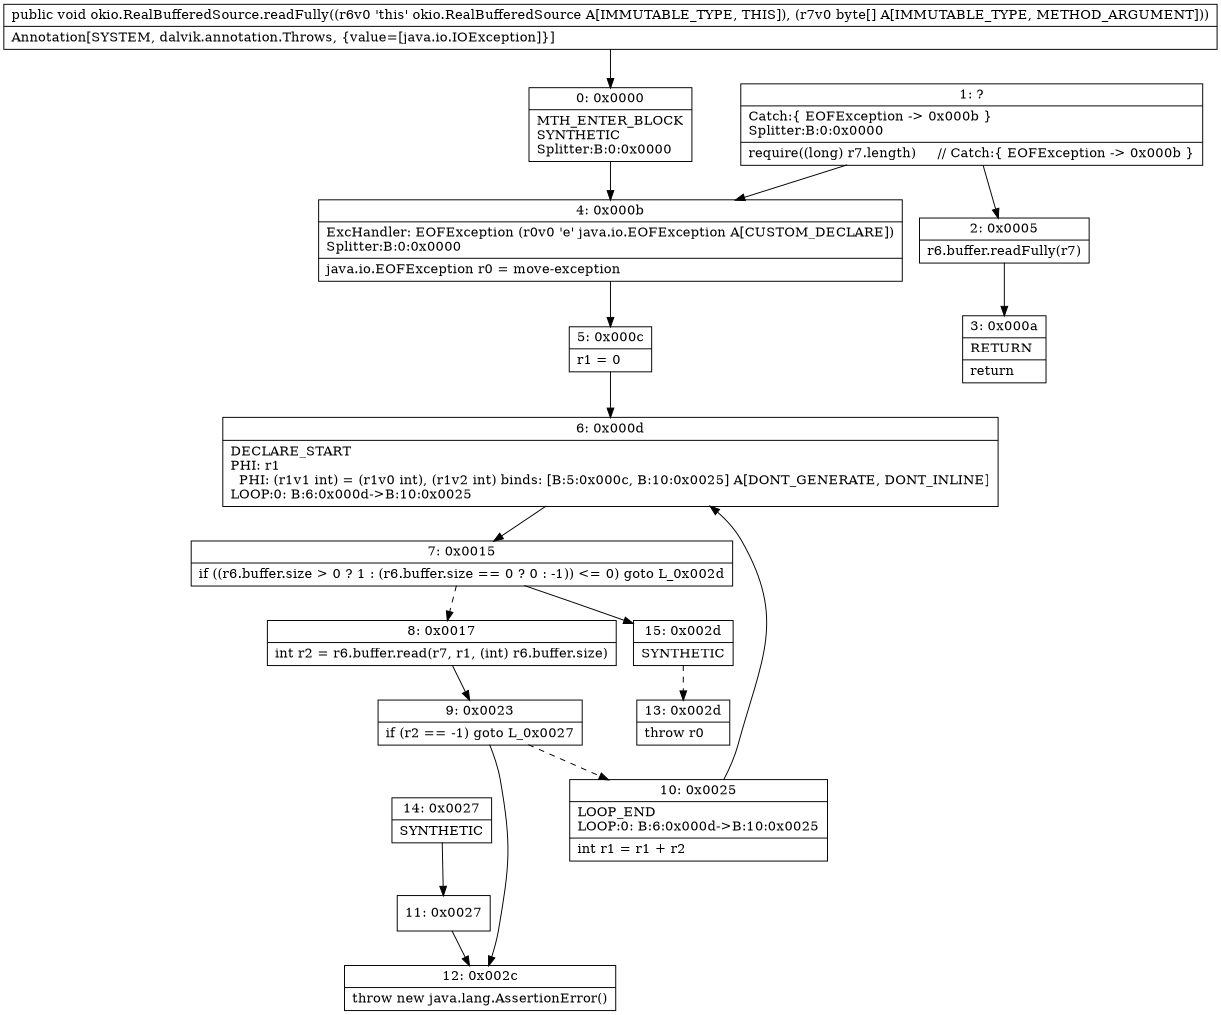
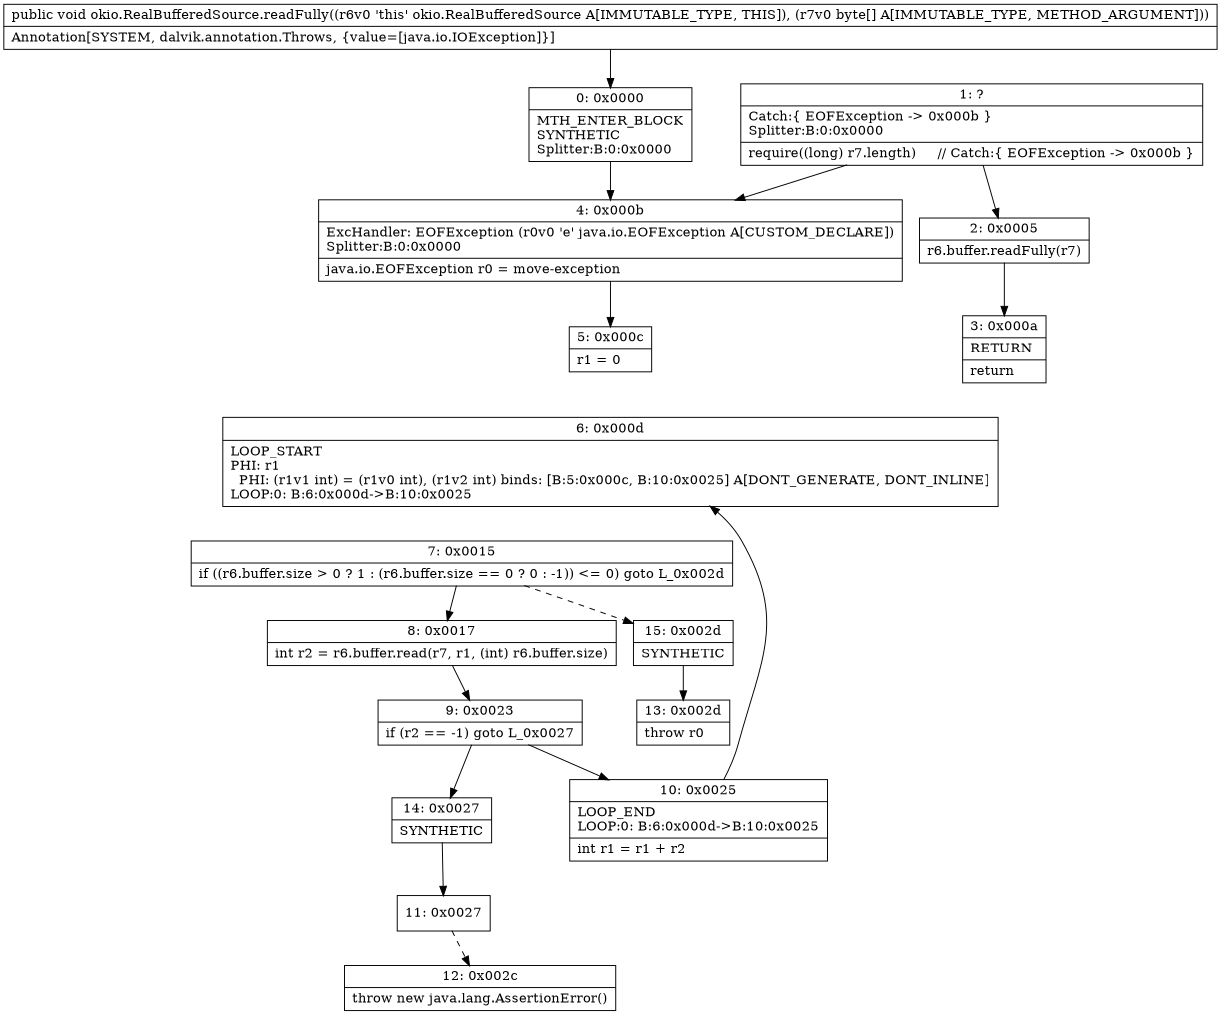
edge "5: 0x000c" -> "6: 0x000d": removed
node "6: 0x000d": text "DECLARE_START" -> "LOOP_START"
edge "6: 0x000d" -> "7: 0x0015": removed
edge "7: 0x0015" -> "8: 0x0017": style dashed -> solid
edge "7: 0x0015" -> "15: 0x002d": style solid -> dashed
edge "15: 0x002d" -> "13: 0x002d": style dashed -> solid
edge "9: 0x0023" -> "10: 0x0025": style dashed -> solid
edge "9: 0x0023" -> "12: 0x002c": now "9: 0x0023" -> "14: 0x0027"
edge "11: 0x0027" -> "12: 0x002c": style solid -> dashed
